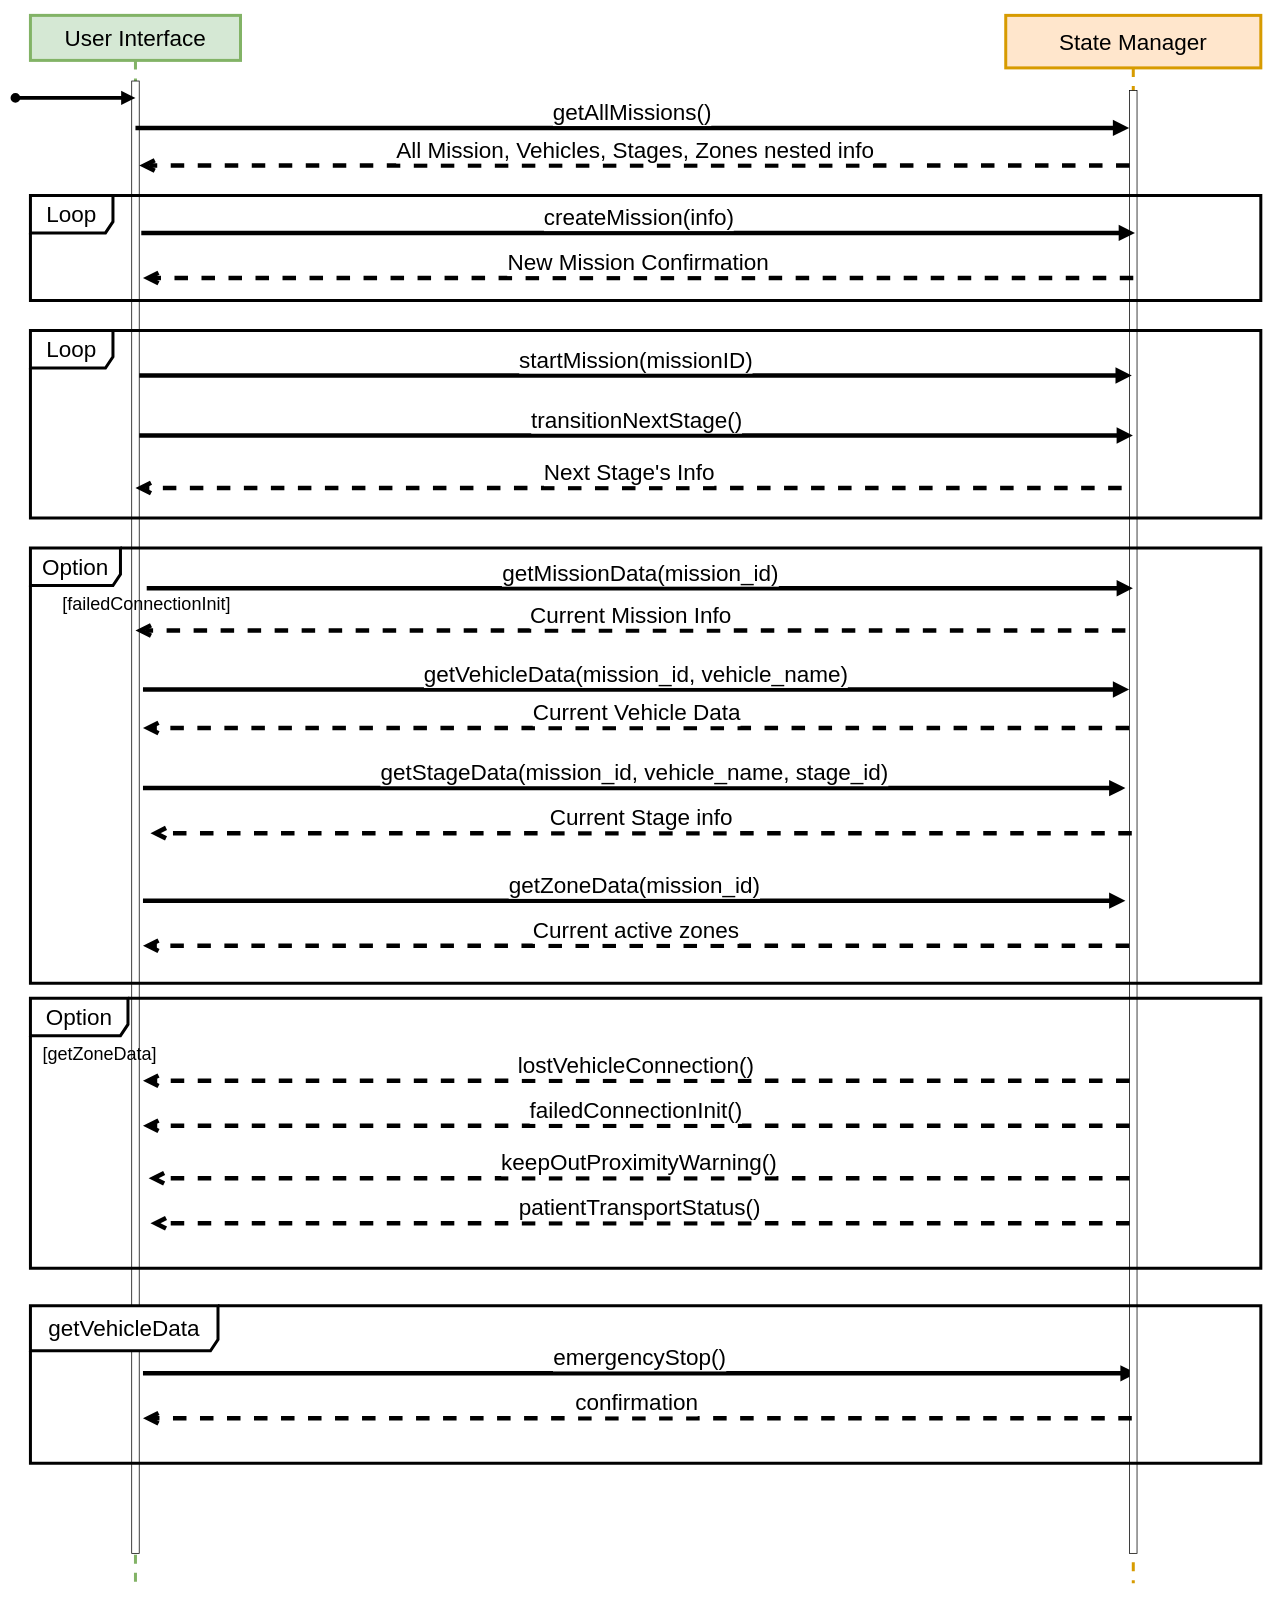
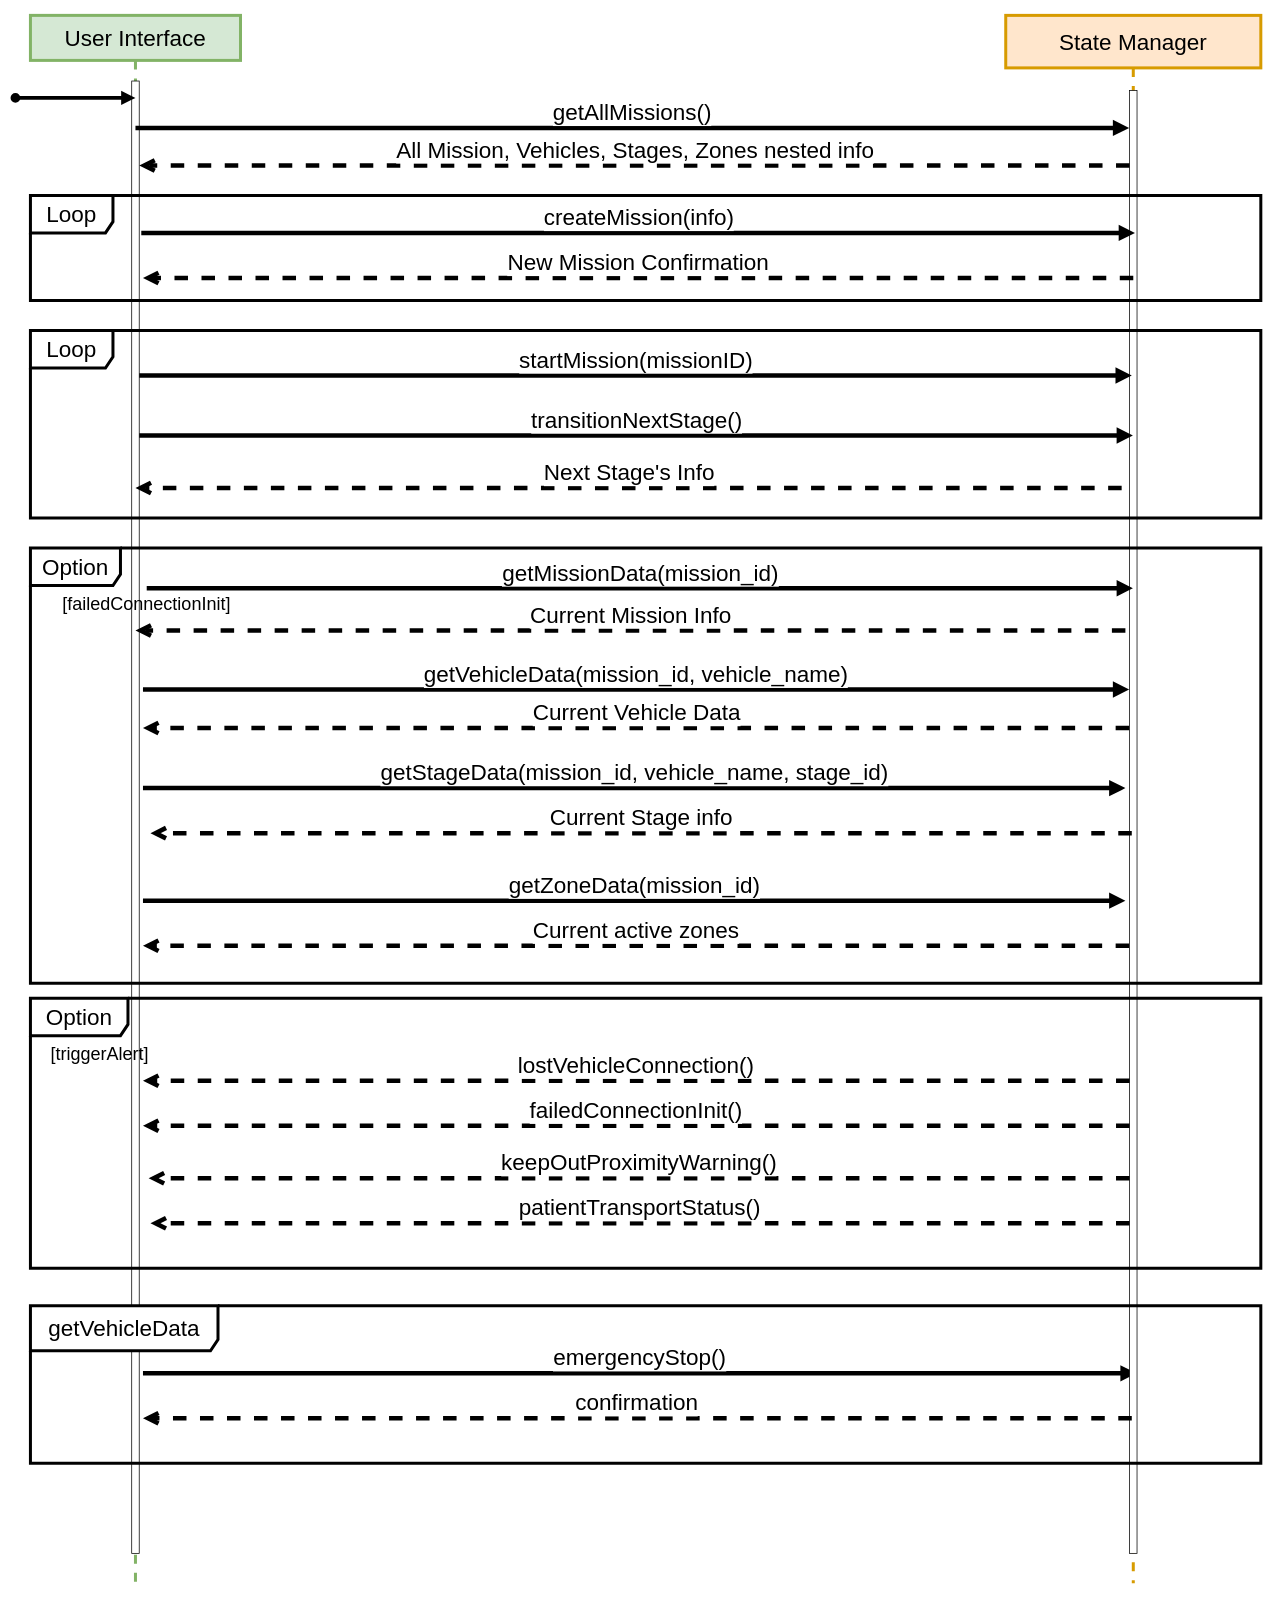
node "[getZoneData]": label "[getZoneData]" -> "[triggerAlert]"
